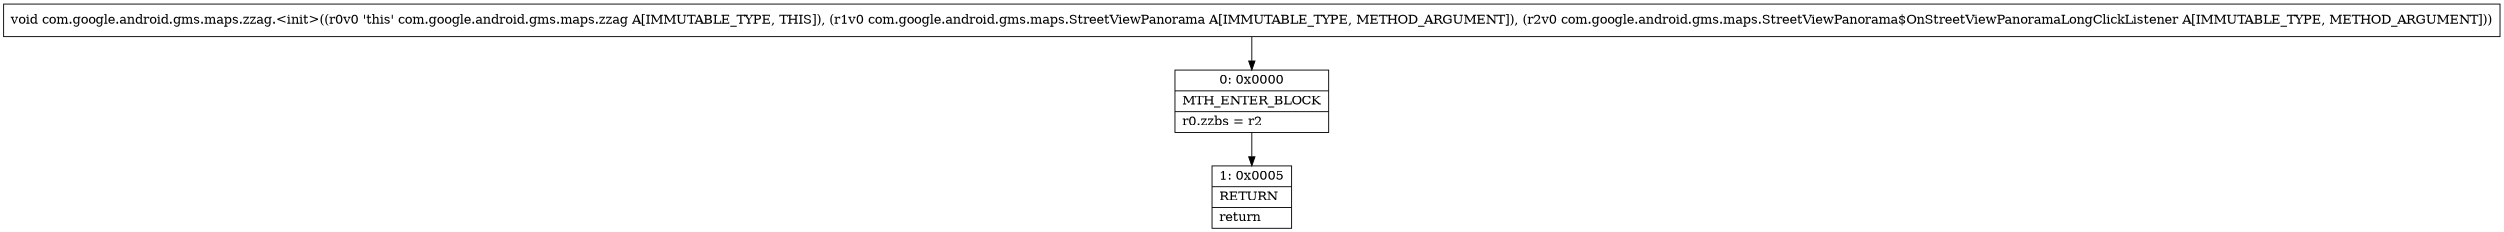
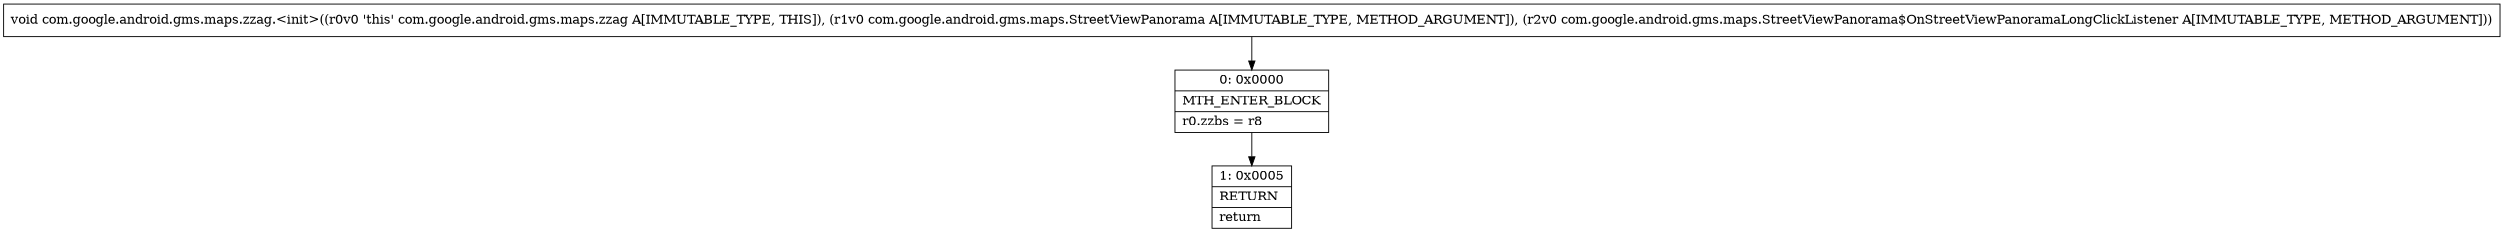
node "0: 0x0000": text "r0.zzbs = r2" -> "r0.zzbs = r8"
